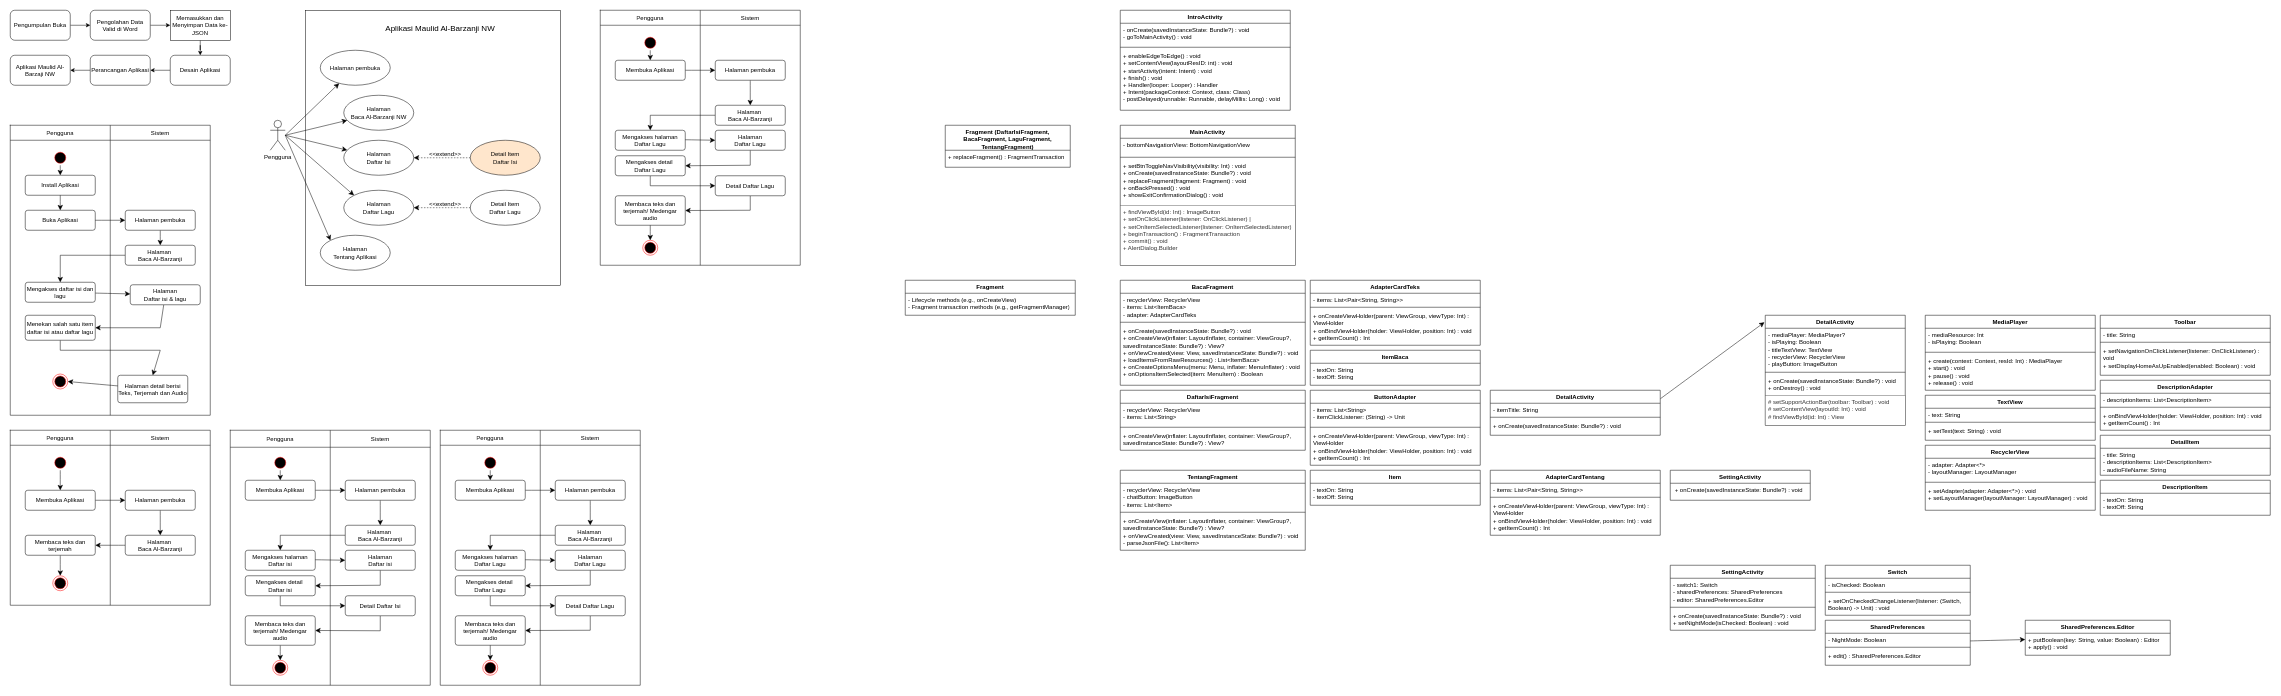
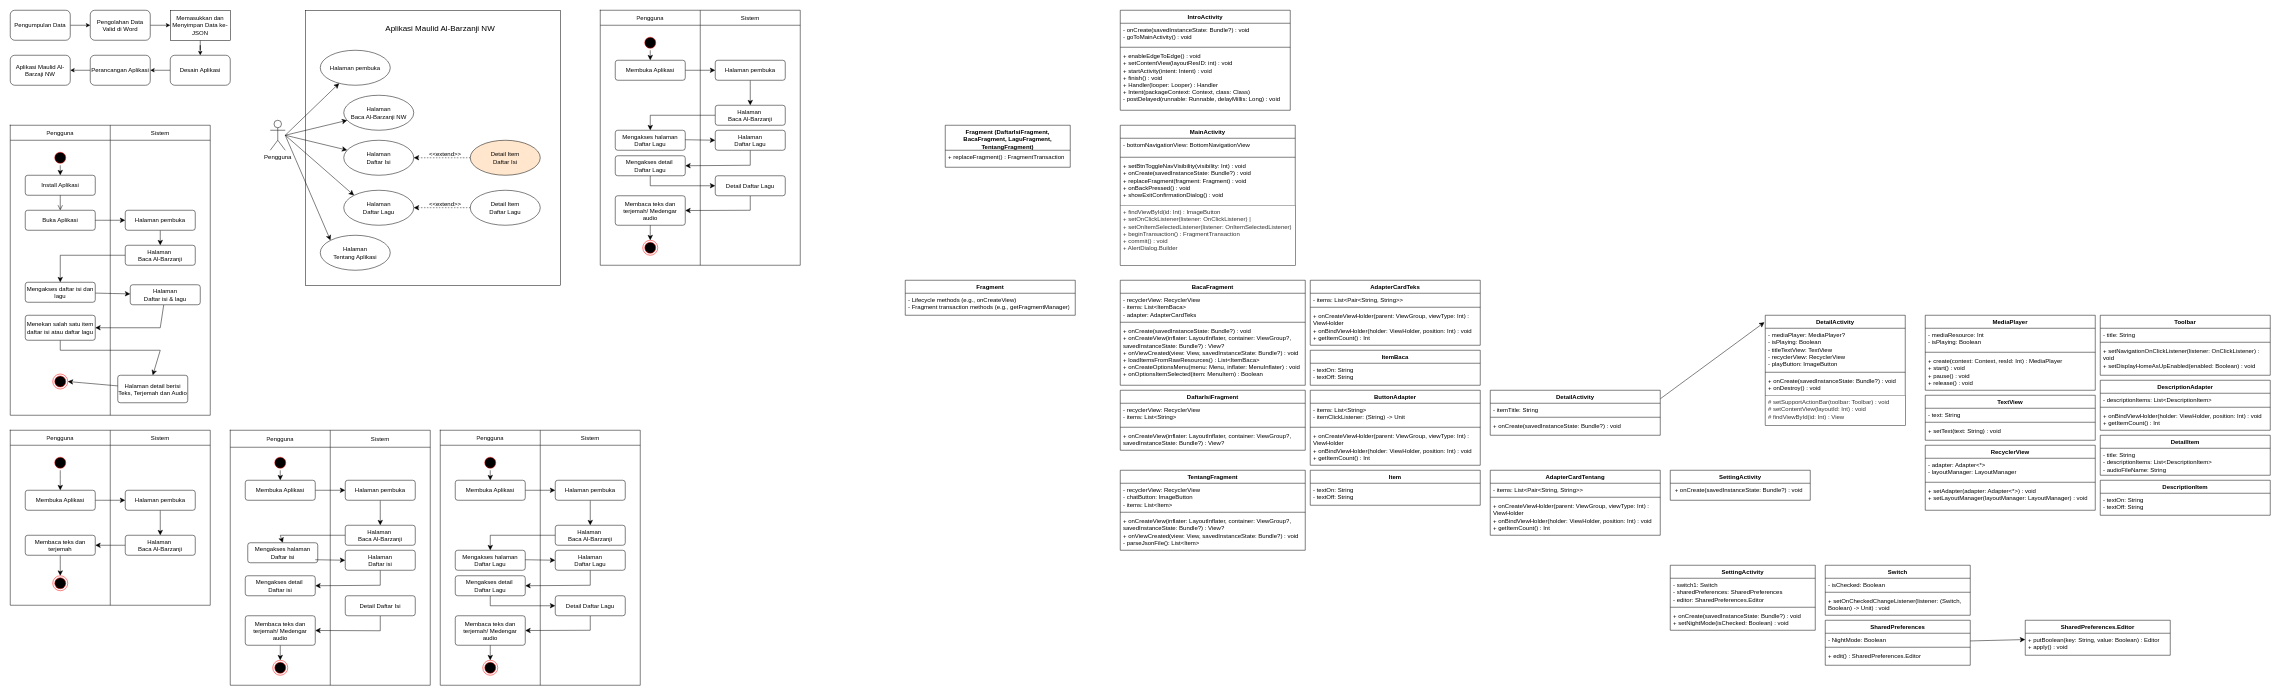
node "Pengumpulan Buka": label "Pengumpulan Buka" -> "Pengumpulan Data"
edge "Install Aplikasi" -> "Buka Aplikasi": arrowhead classic -> open
node "Mengakses halaman Daftar isi": moved (280, 560) -> (283, 553)
edge "Mengakses detail Daftar isi" -> "Detail Daftar Isi": removed
